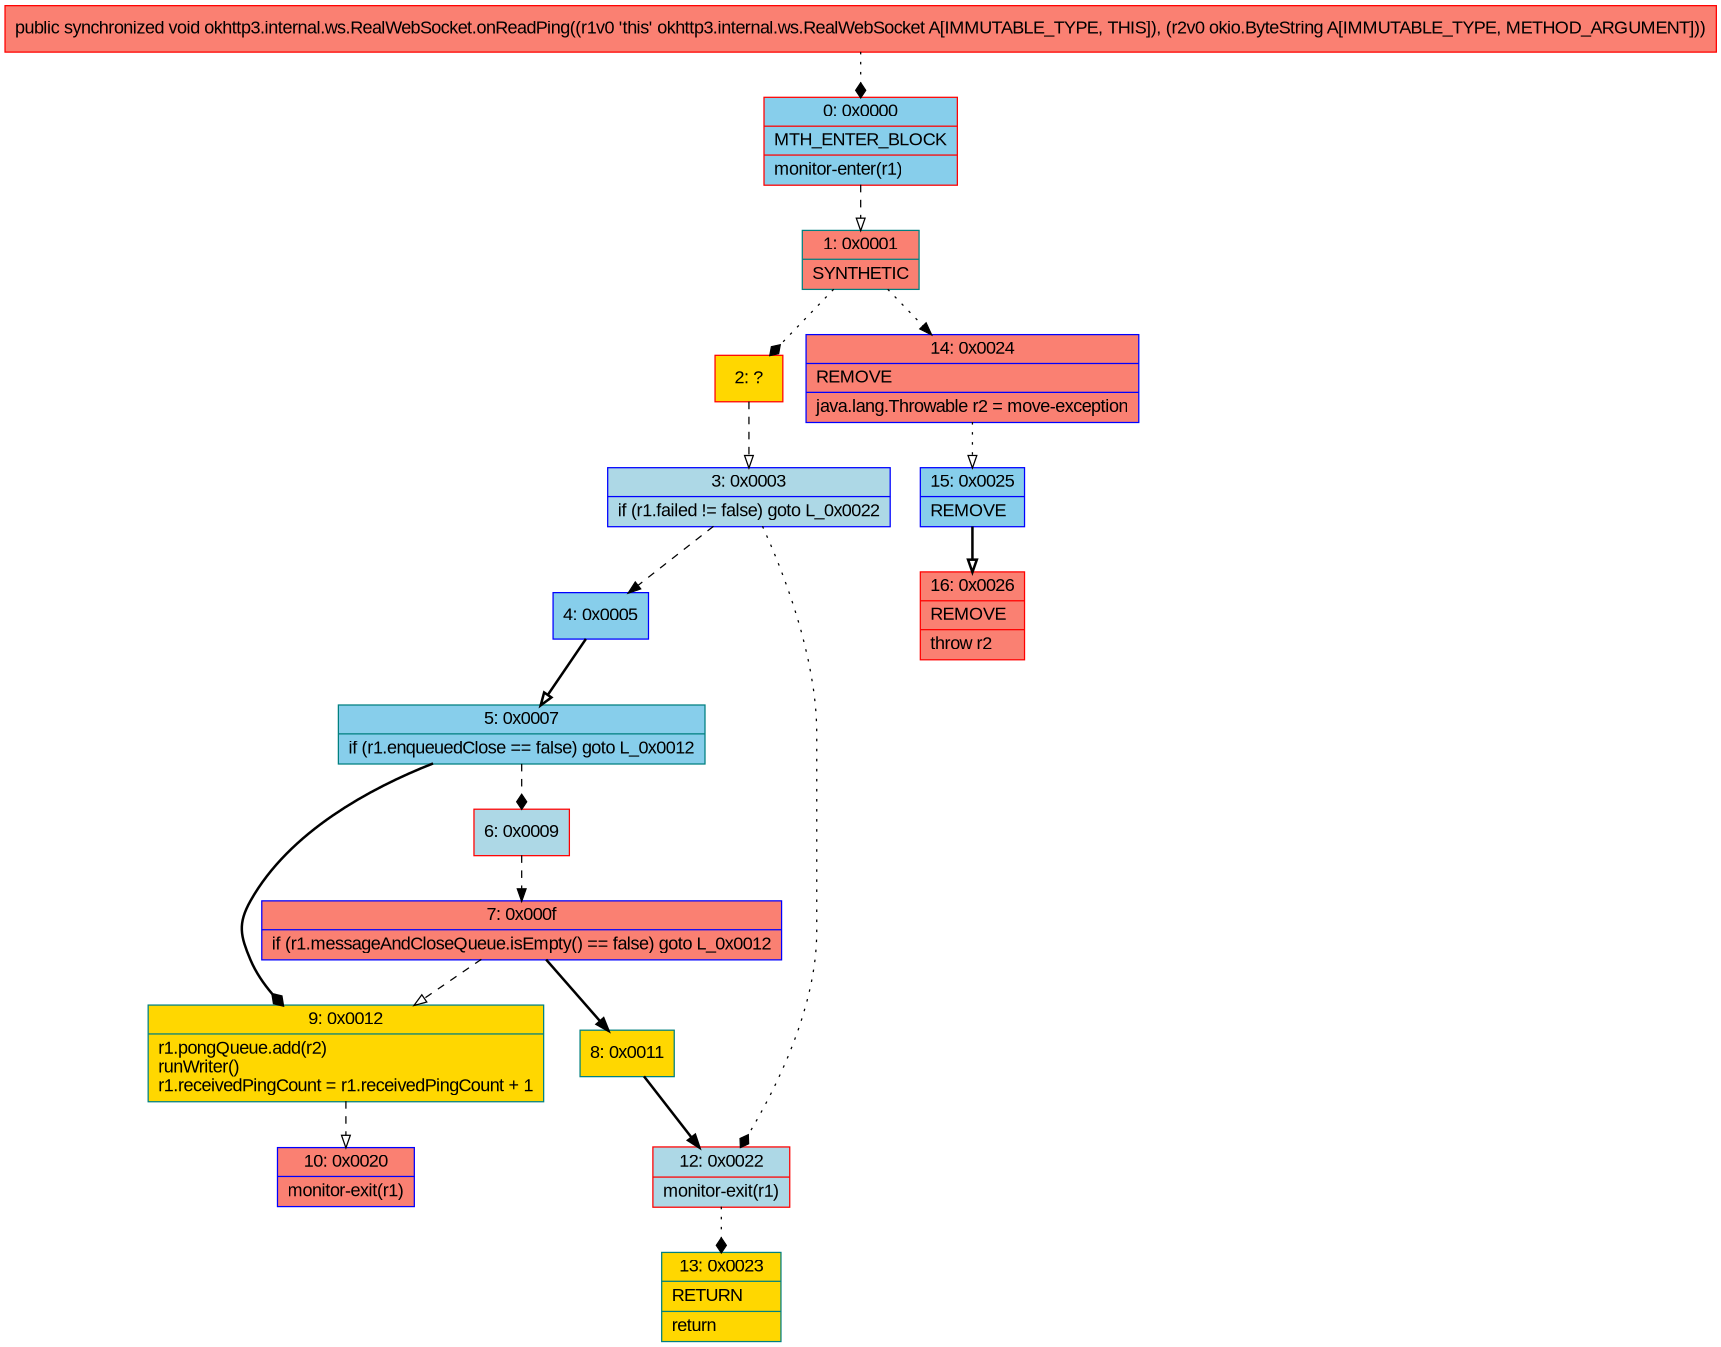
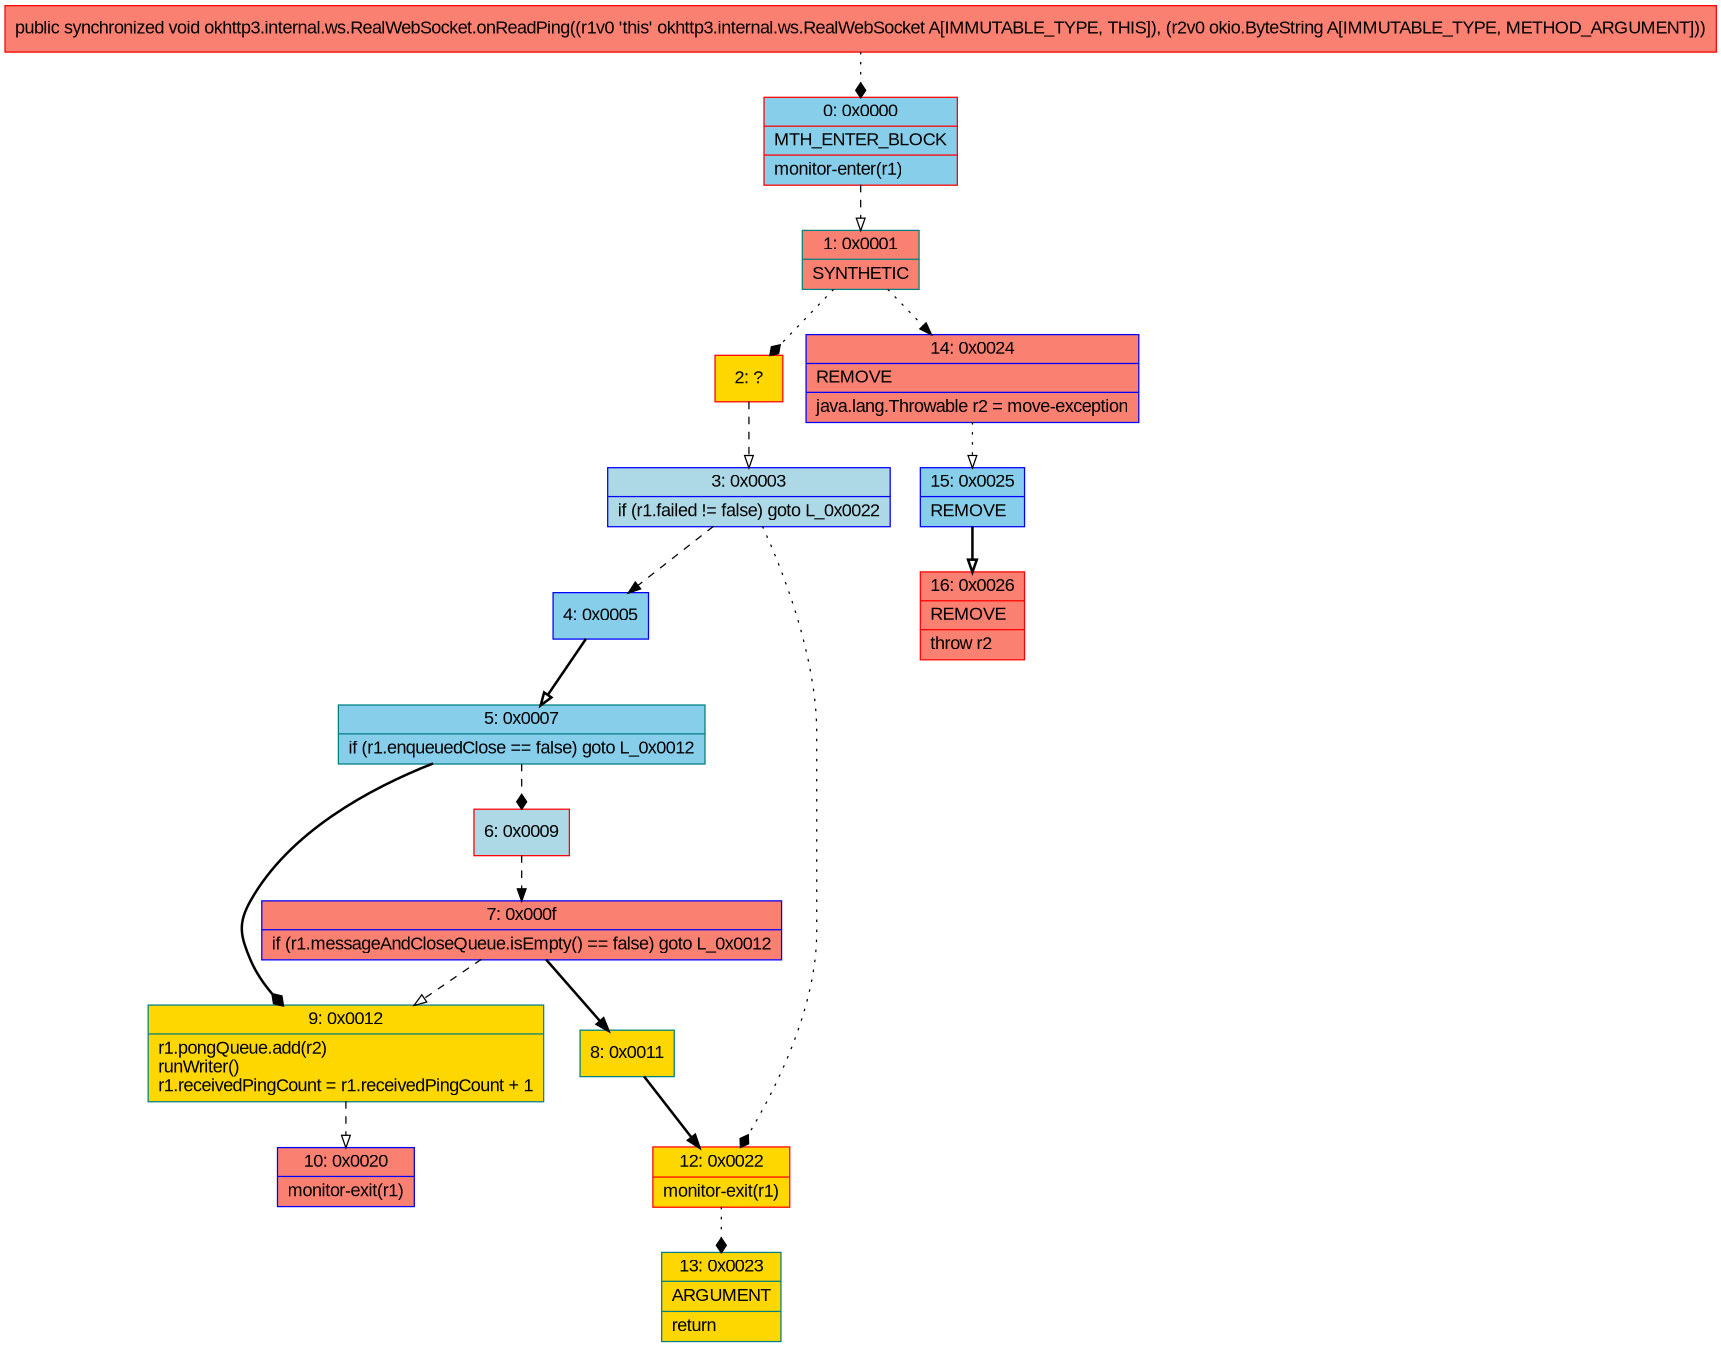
node "12: 0x0022": fillcolor lightblue -> gold
node "13: 0x0023": text "RETURN" -> "ARGUMENT"
